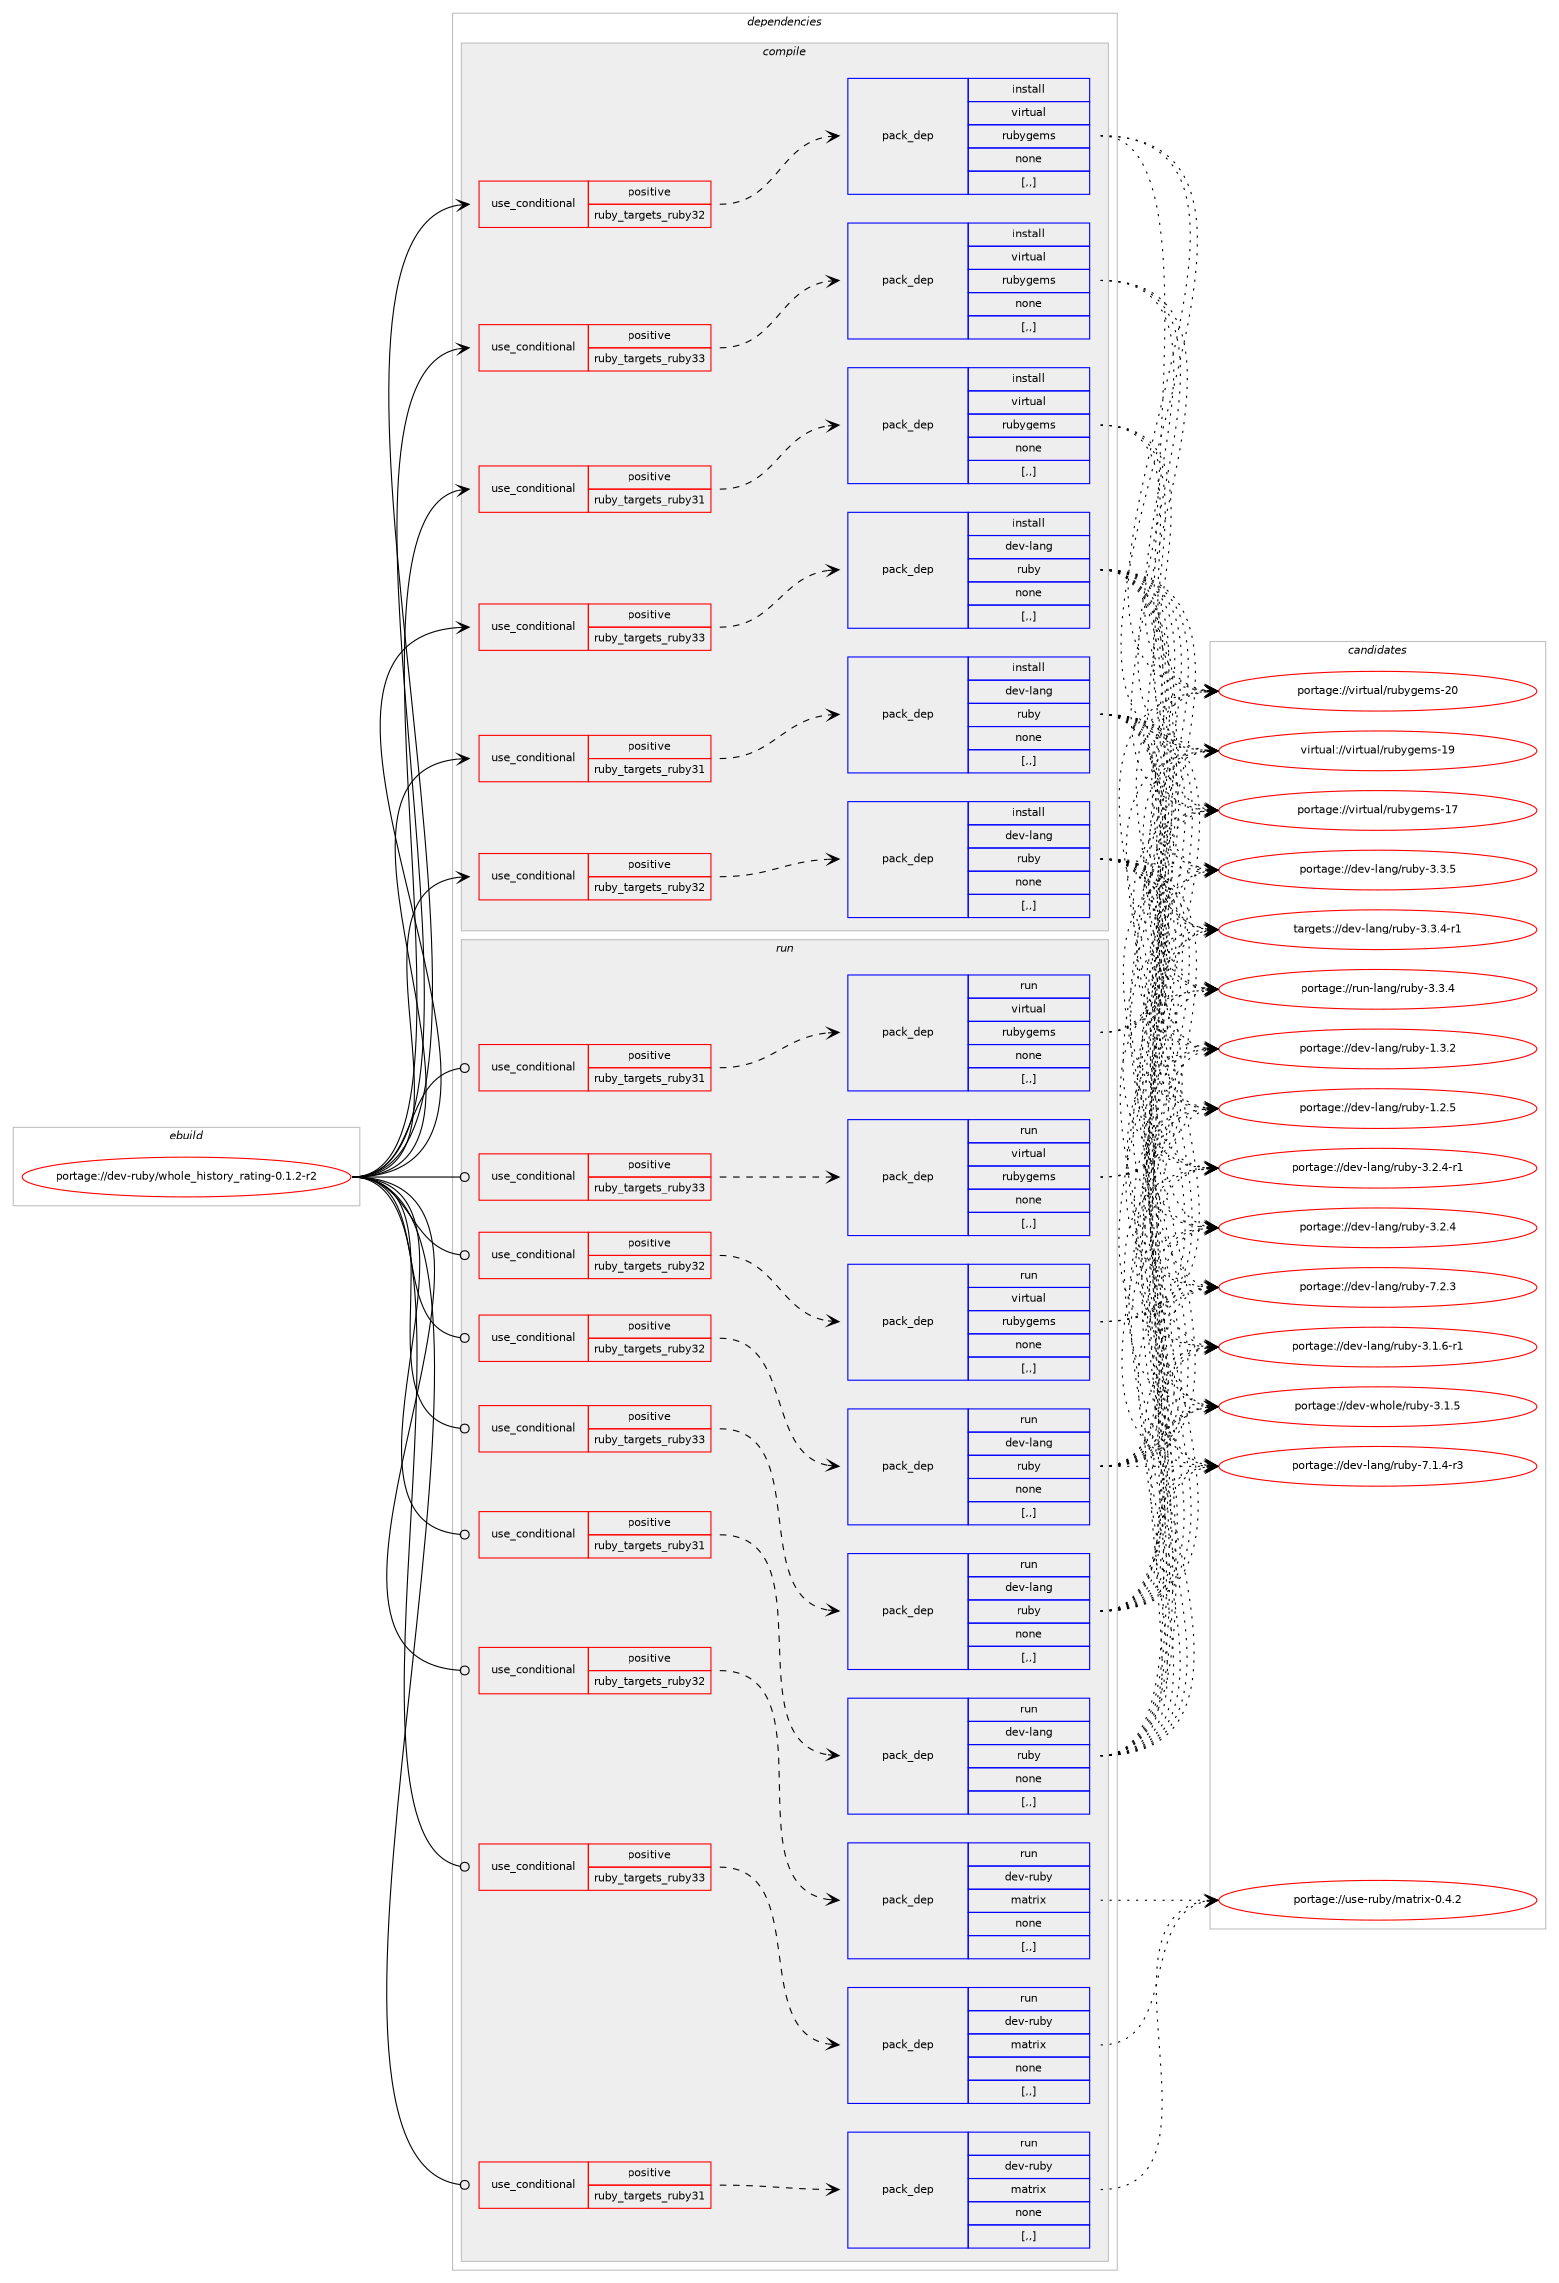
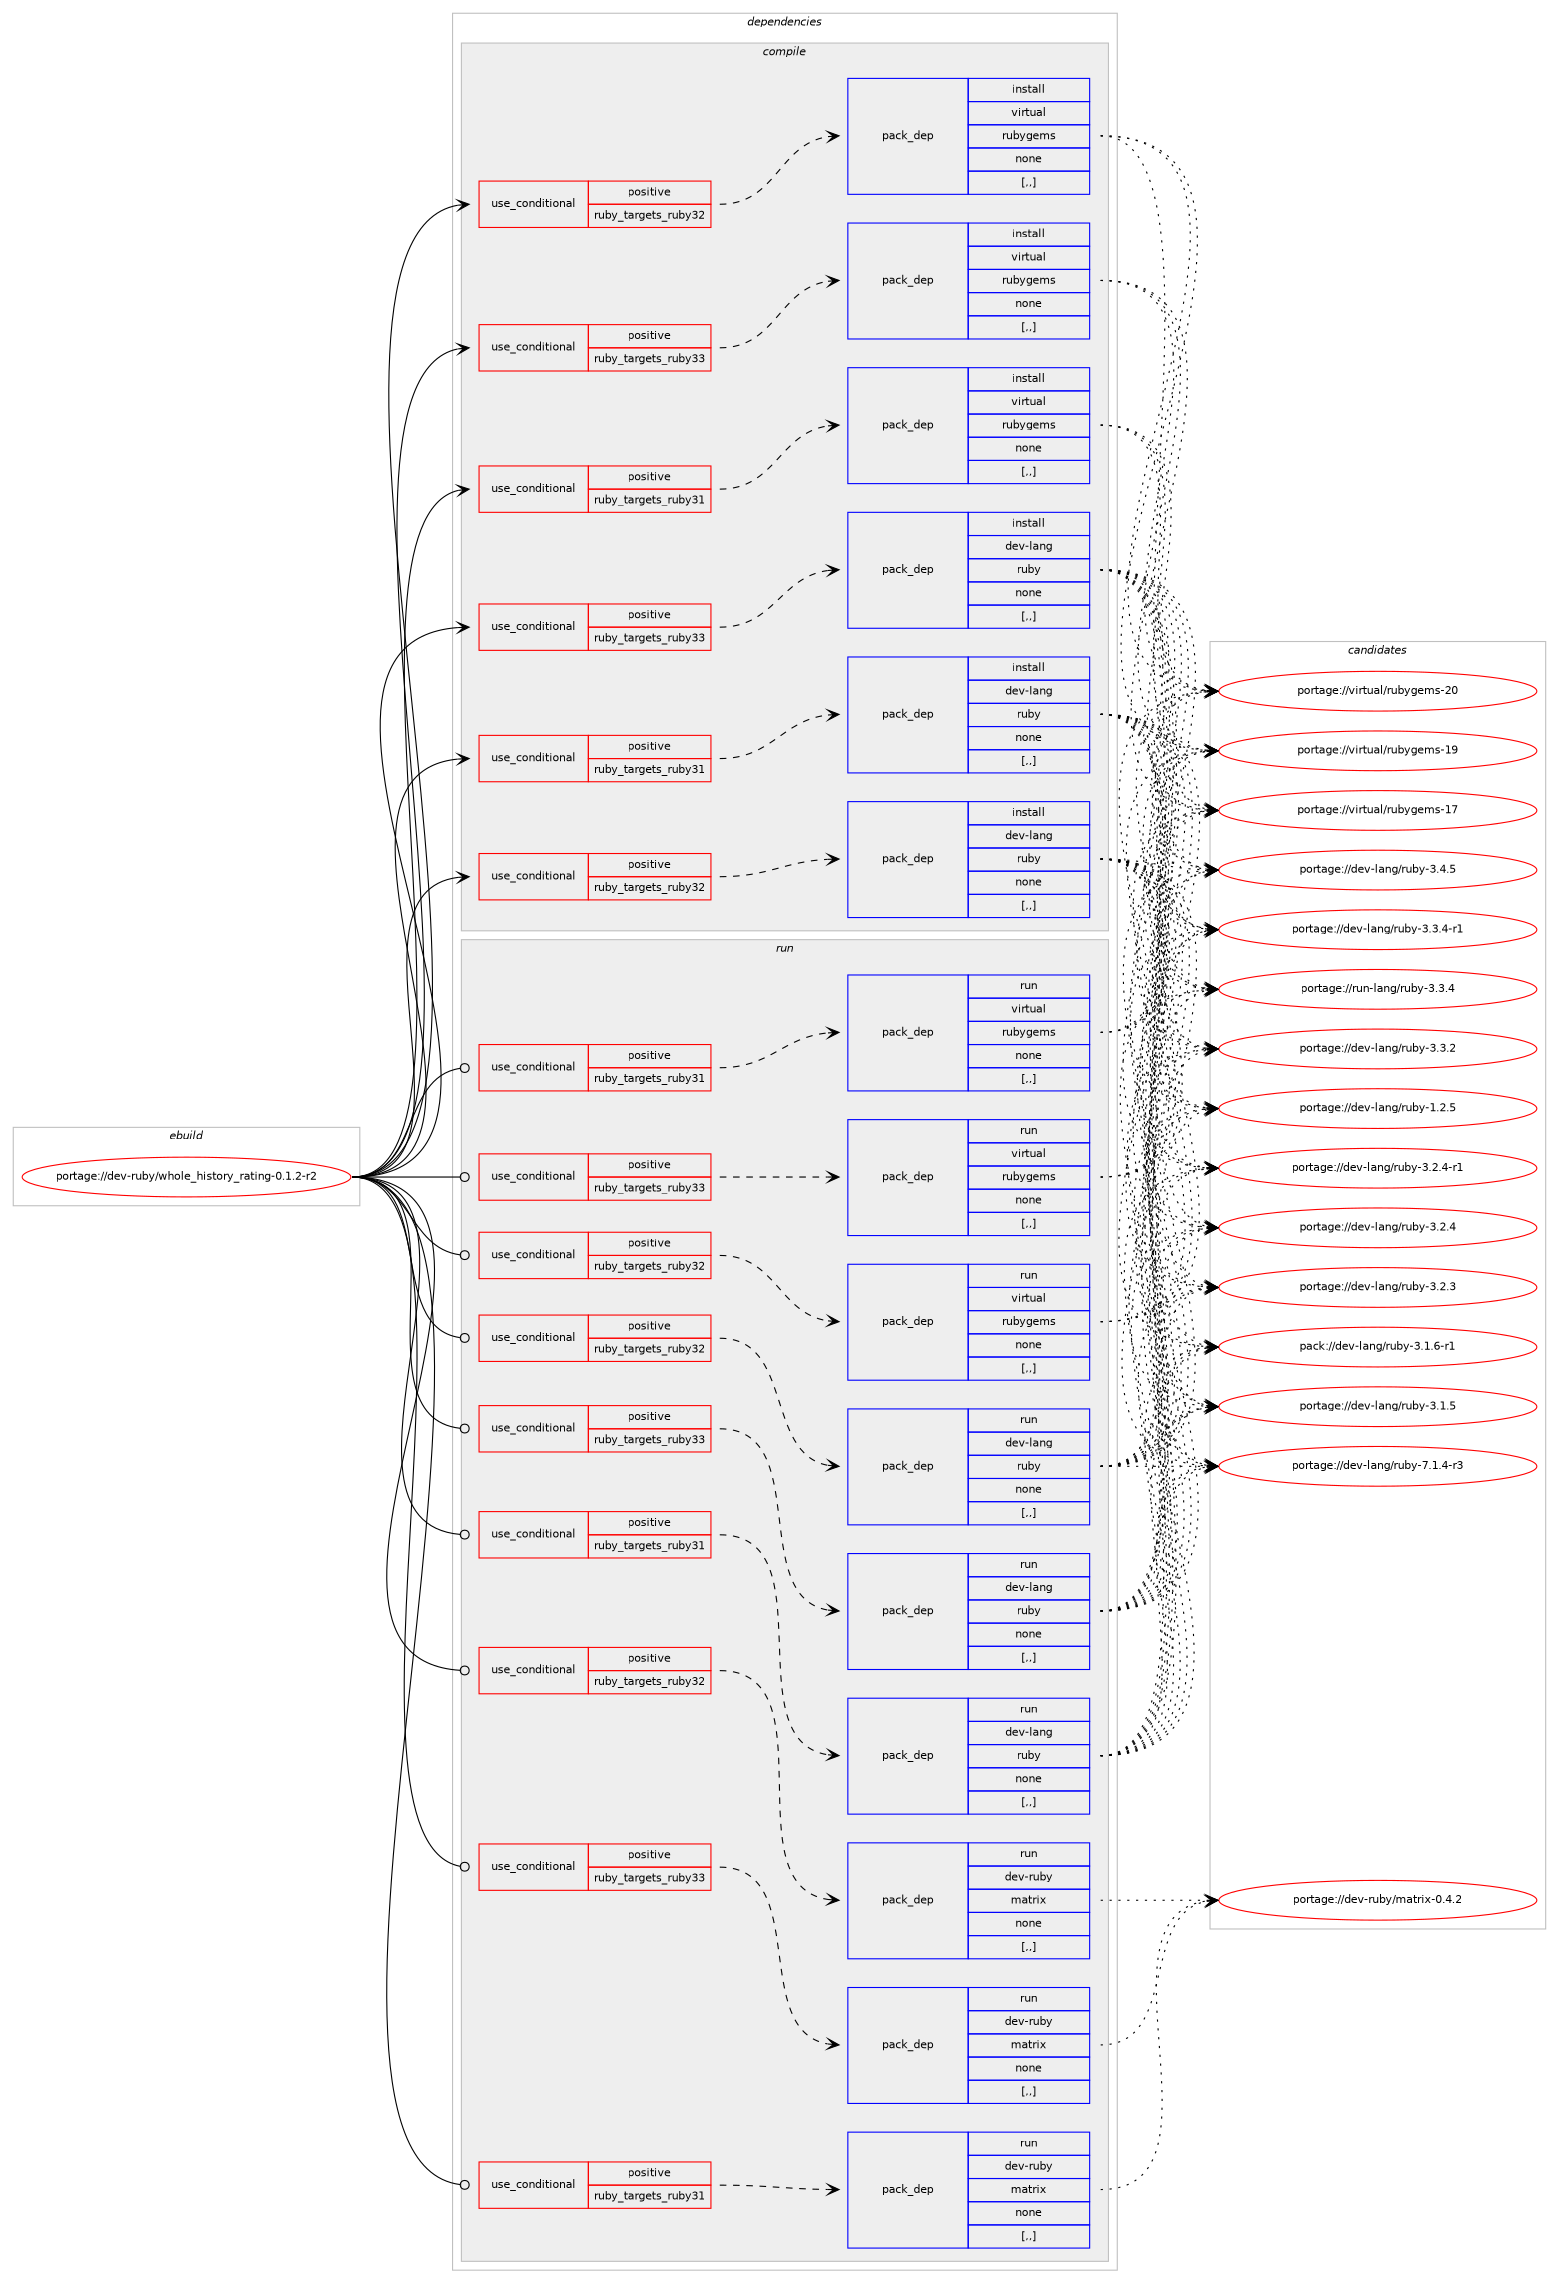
node "virtual://virtual/rubygems-19": label "virtual://virtual/rubygems-19" -> "portage://virtual/rubygems-19"
node "portage://dev-lang/ruby-3.3.5": label "portage://dev-lang/ruby-3.3.5" -> "portage://dev-lang/ruby-3.4.5"
node "targets://dev-lang/ruby-3.3.4-r1": label "targets://dev-lang/ruby-3.3.4-r1" -> "portage://dev-lang/ruby-3.3.4-r1"
node "portage://dev-lang/ruby-1.3.2": label "portage://dev-lang/ruby-1.3.2" -> "portage://dev-lang/ruby-3.3.2"
node "portage://dev-lang/ruby-7.2.3": label "portage://dev-lang/ruby-7.2.3" -> "portage://dev-lang/ruby-3.2.3"
node "portage://dev-lang/ruby-3.1.6-r1": label "portage://dev-lang/ruby-3.1.6-r1" -> "pack://dev-lang/ruby-3.1.6-r1"
node "portage://dev-whole/ruby-3.1.5": label "portage://dev-whole/ruby-3.1.5" -> "portage://dev-lang/ruby-3.1.5"
node "portage://use-ruby/matrix-0.4.2": label "portage://use-ruby/matrix-0.4.2" -> "portage://dev-ruby/matrix-0.4.2"
